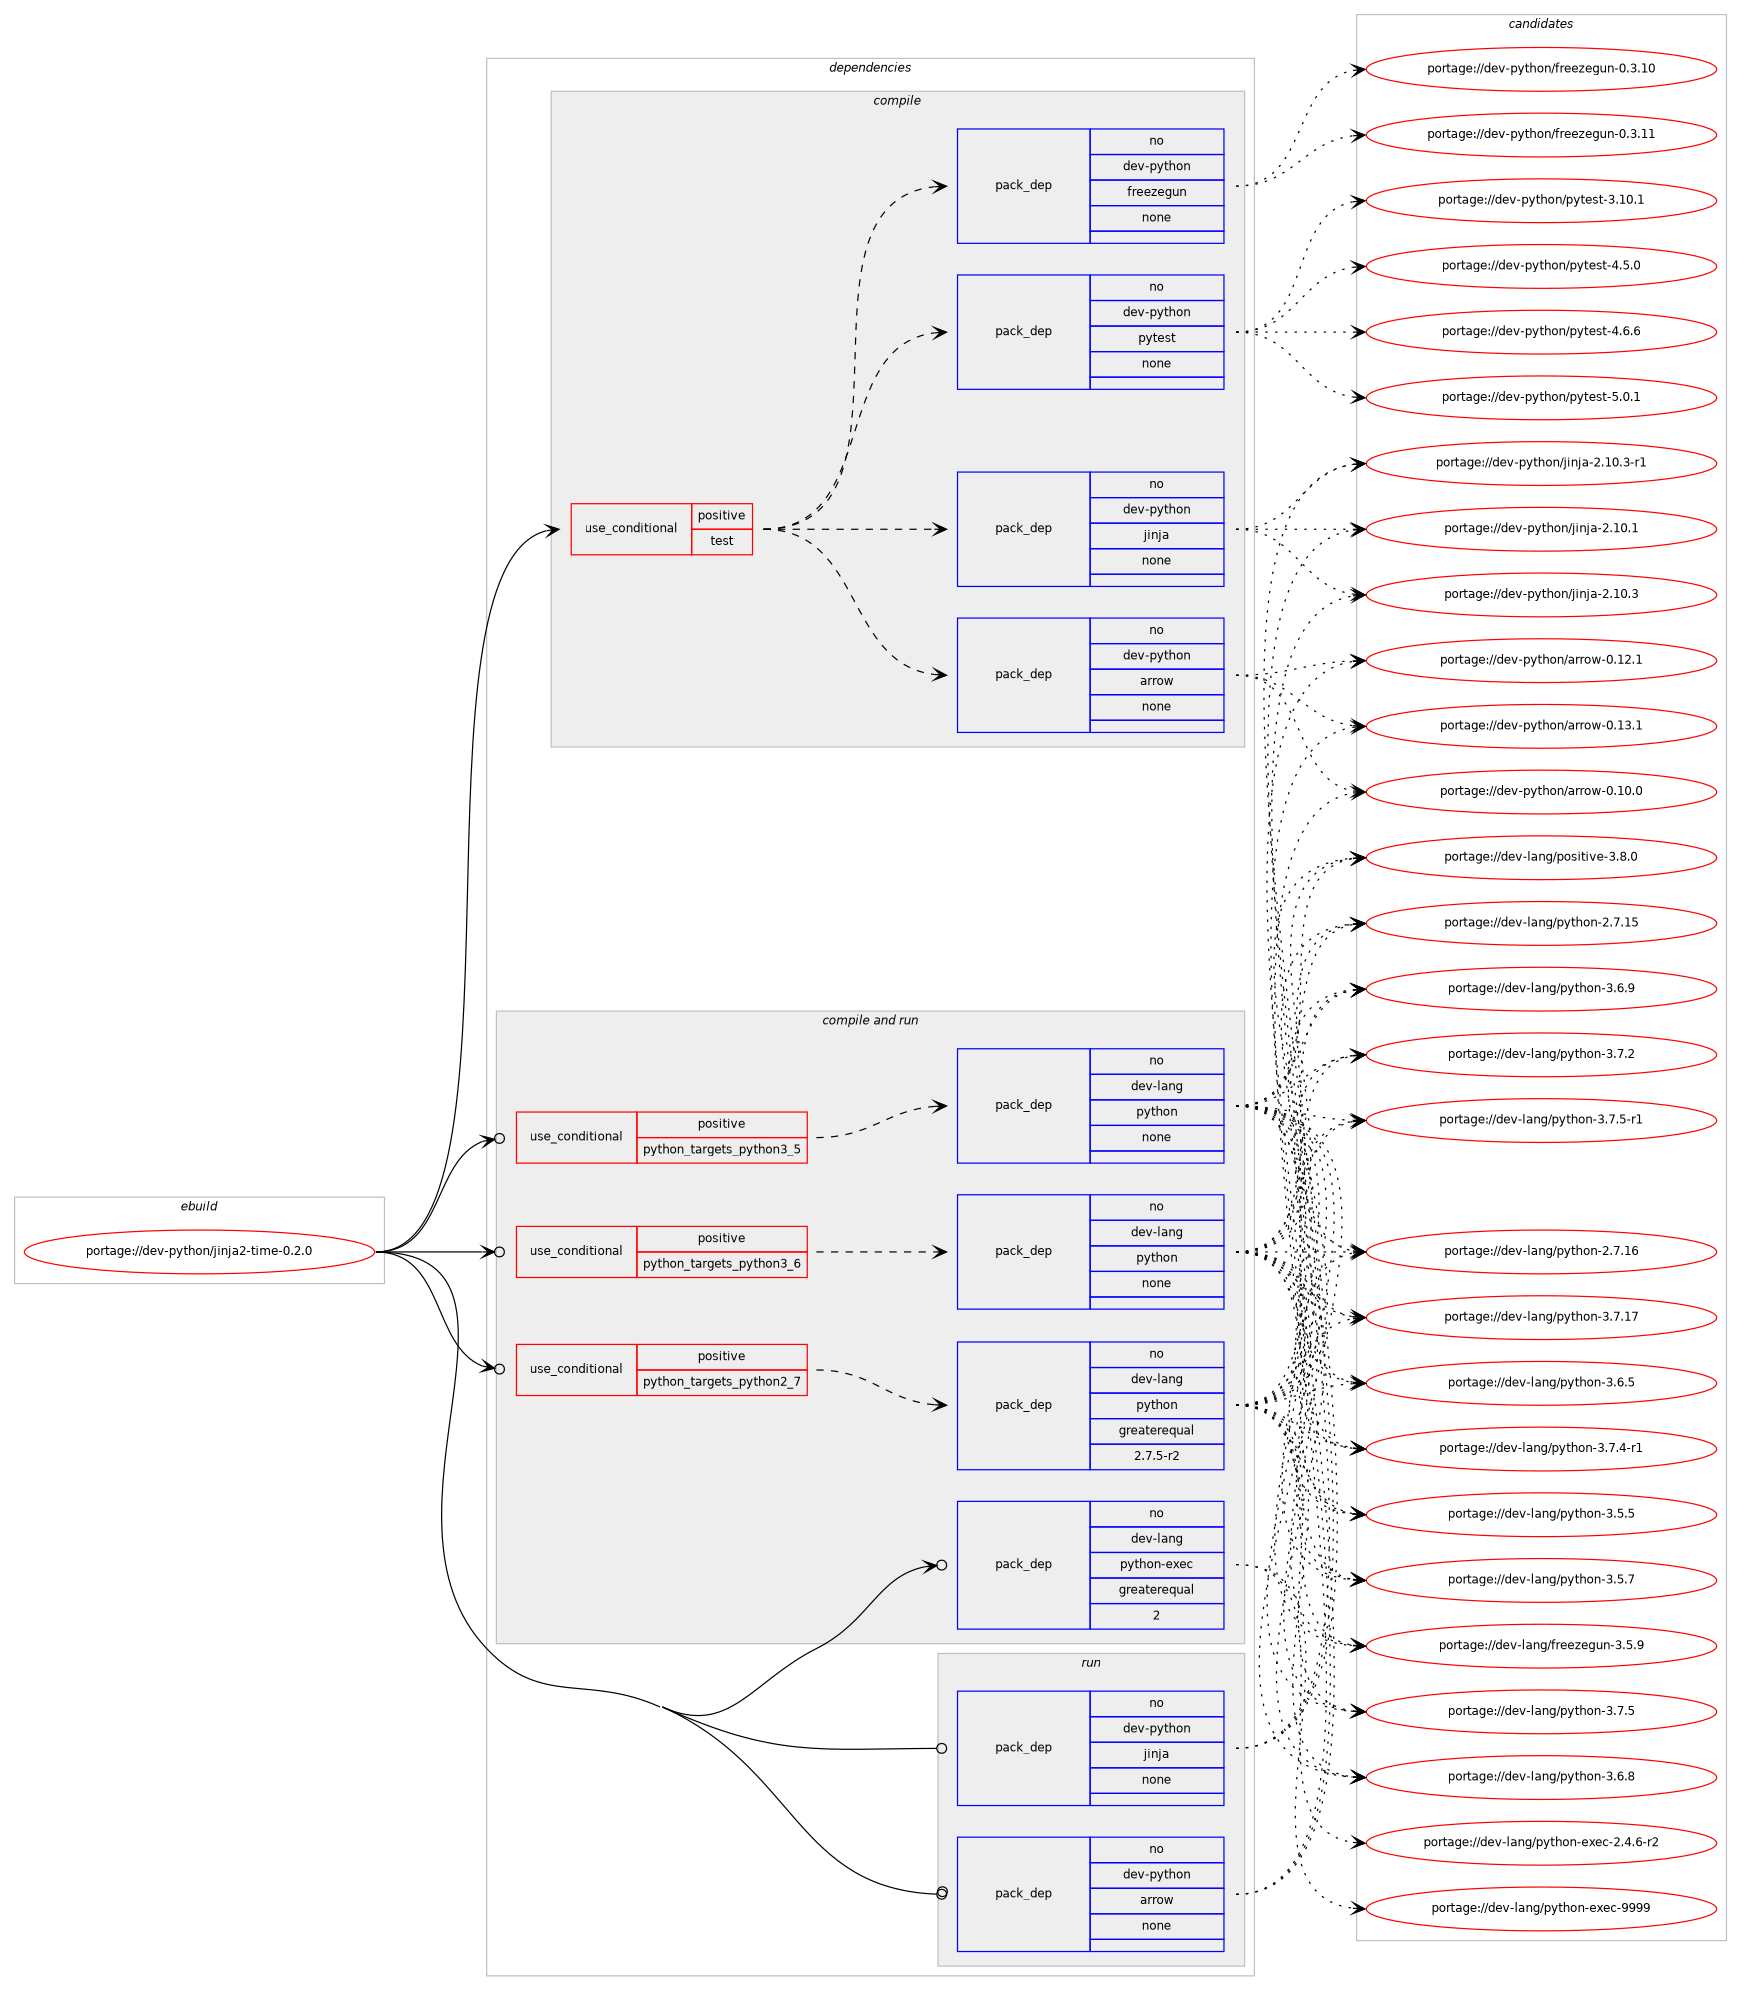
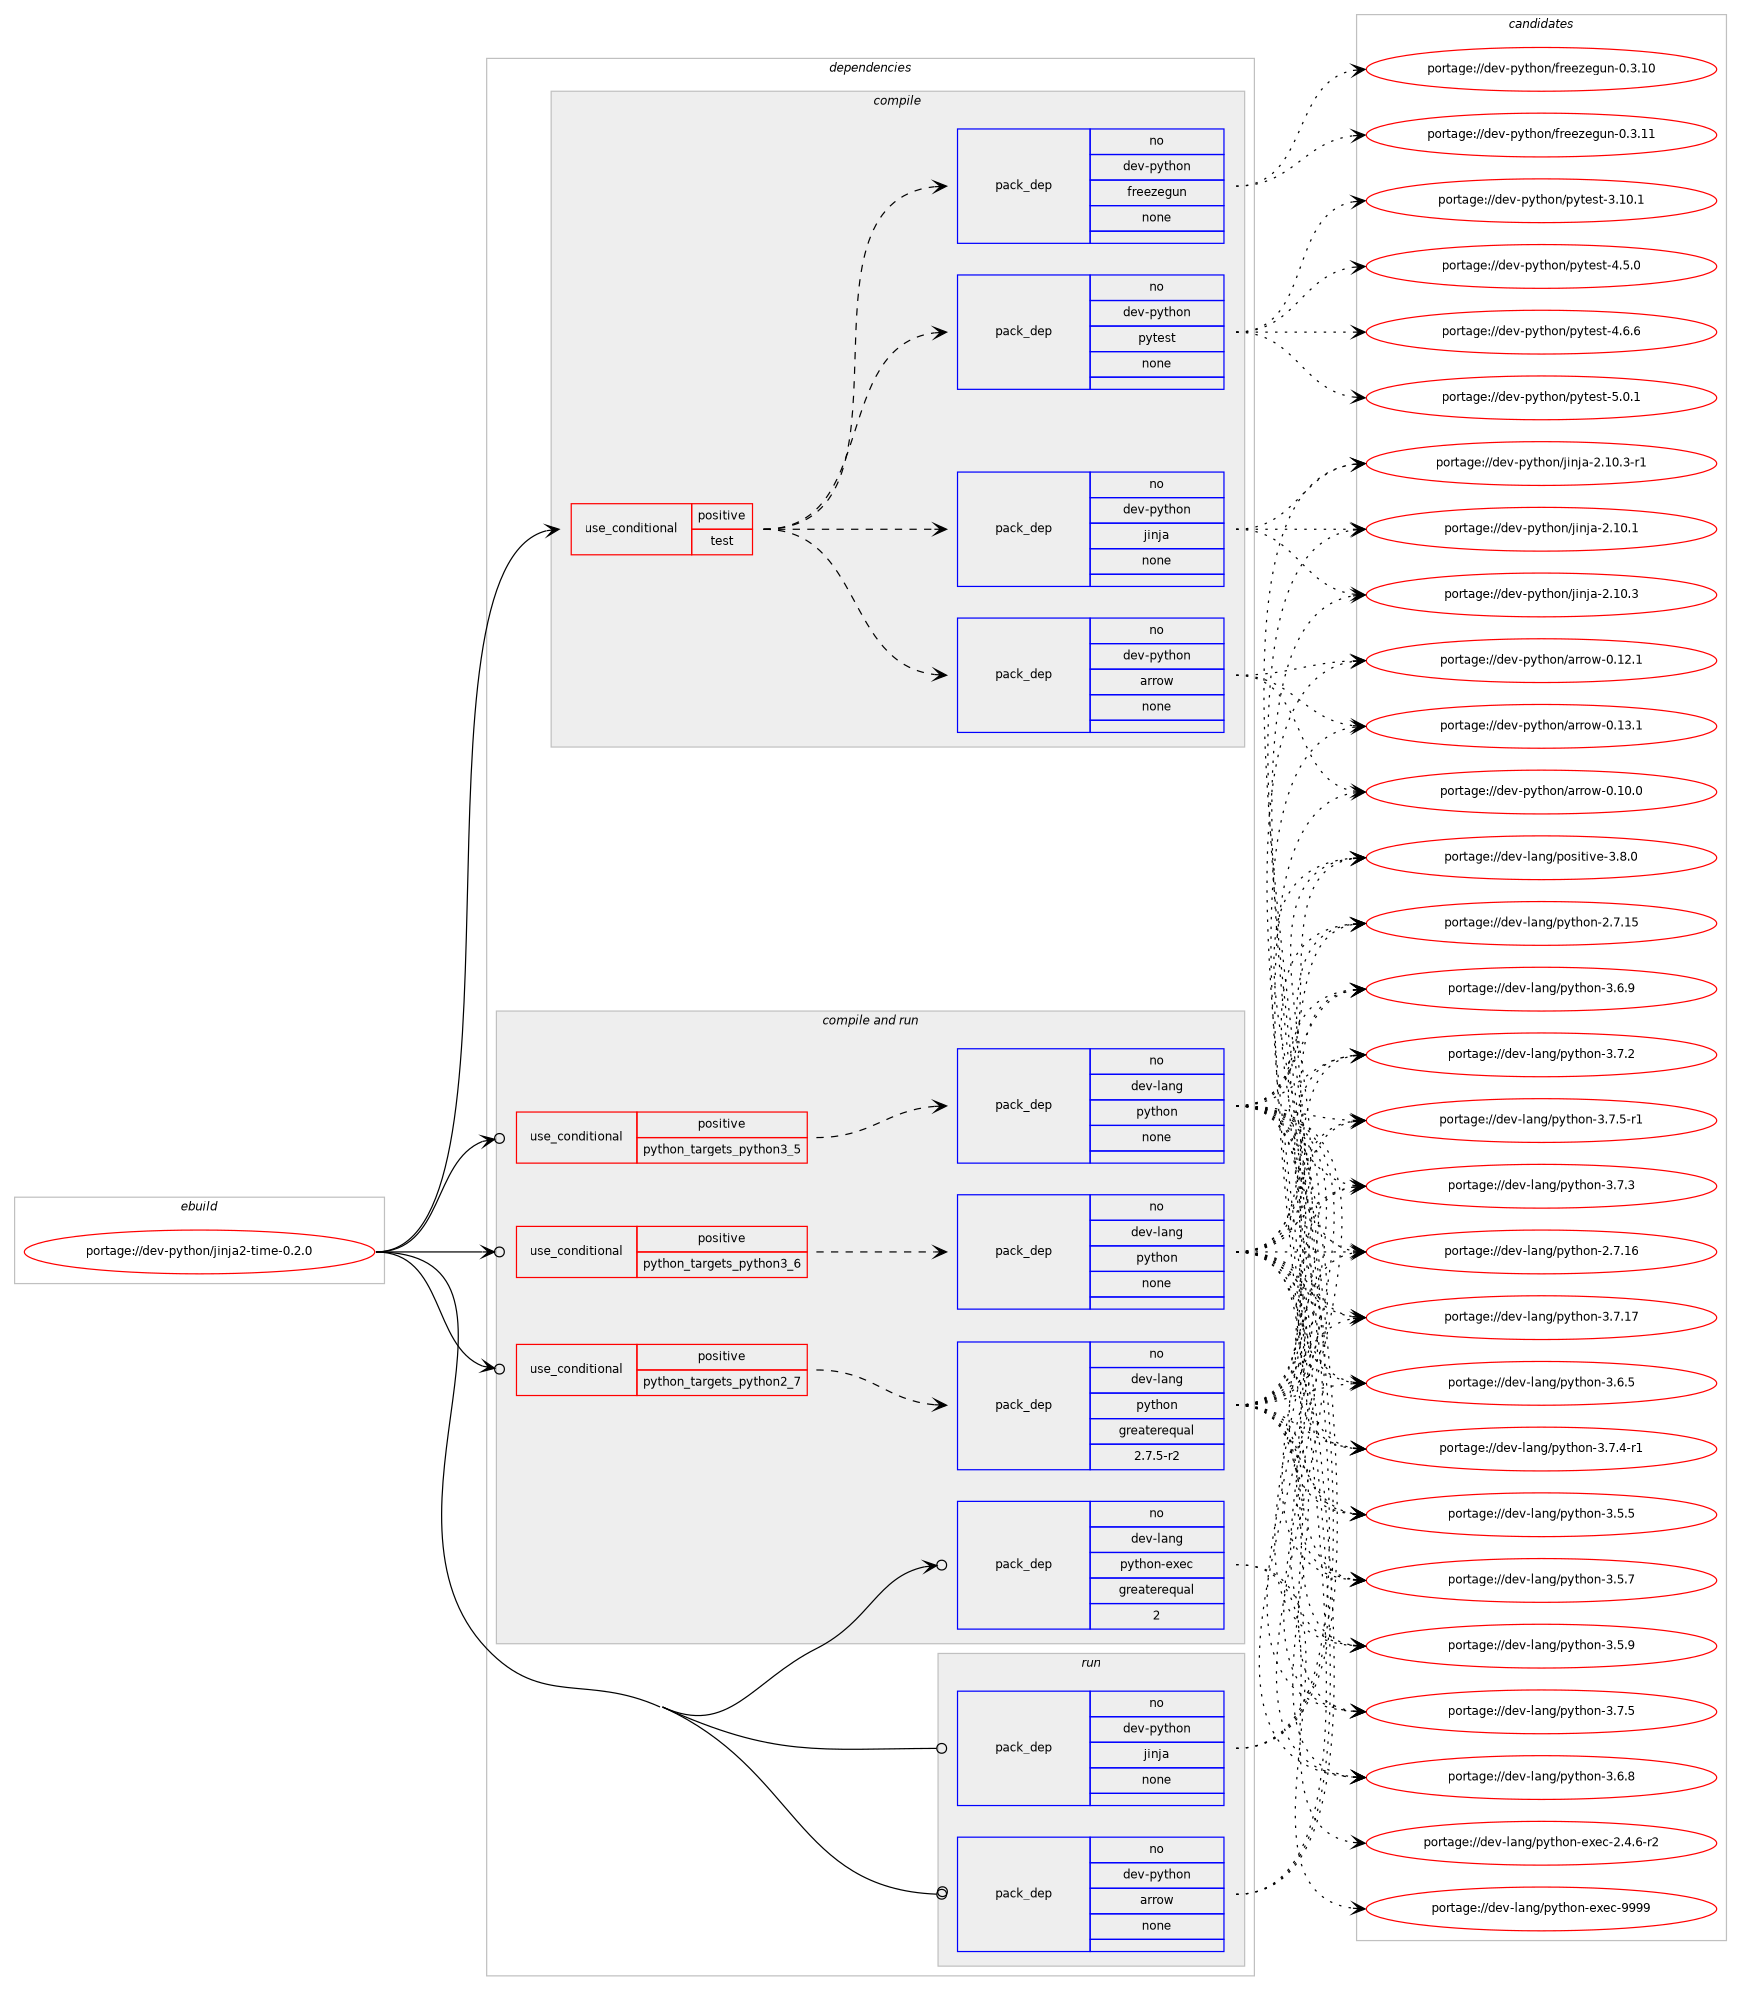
node "portage://dev-lang/python-3.7.3": added
node "portage://dev-lang/freezegun-3.5.9": label "portage://dev-lang/freezegun-3.5.9" -> "portage://dev-lang/python-3.5.9"
